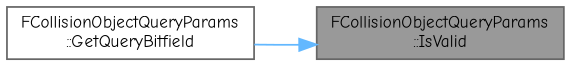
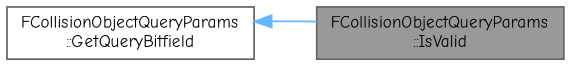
edge "FCollisionObjectQueryParams ::GetQueryBitfield" -> "FCollisionObjectQueryParams ::IsValid": reversed
